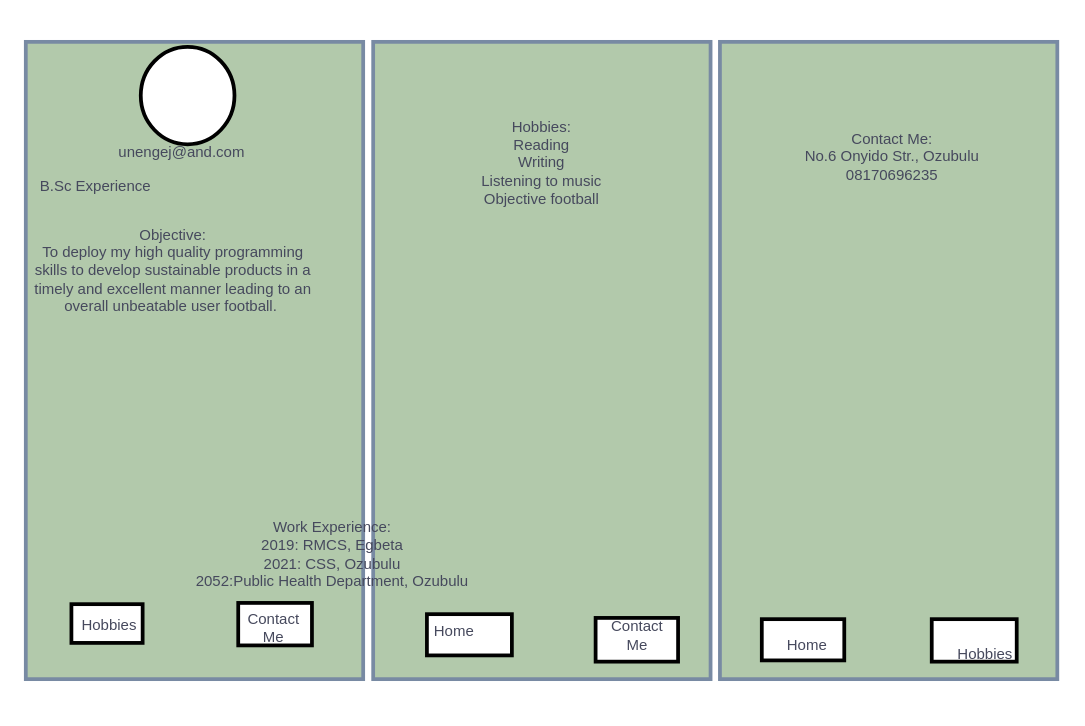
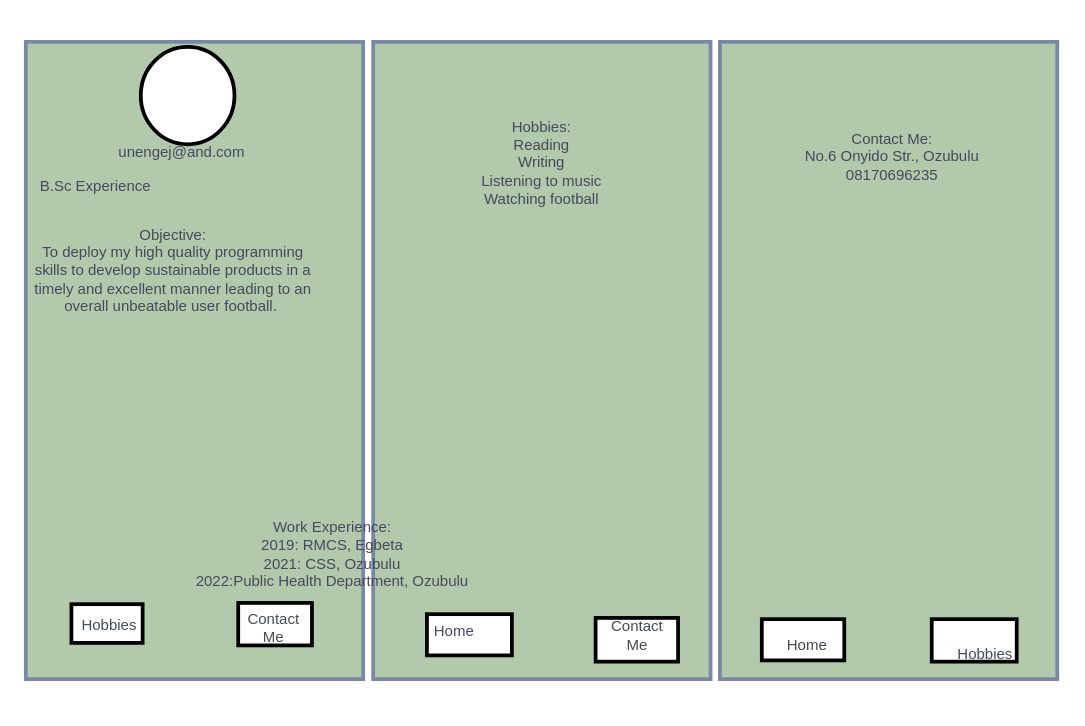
node "Hobbies: Reading Writing Listening to music Objective football": label "Hobbies: Reading Writing Listening to music Objective football" -> "Hobbies: Reading Writing Listening to music Watching football"
node "Work Experience: 2019: RMCS, Egbeta 2021: CSS, Ozubulu 2052:Public Health Department, Ozubulu": label "Work Experience: 2019: RMCS, Egbeta 2021: CSS, Ozubulu 2052:Public Health Department, Ozubulu" -> "Work Experience: 2019: RMCS, Egbeta 2021: CSS, Ozubulu 2022:Public Health Department, Ozubulu"
